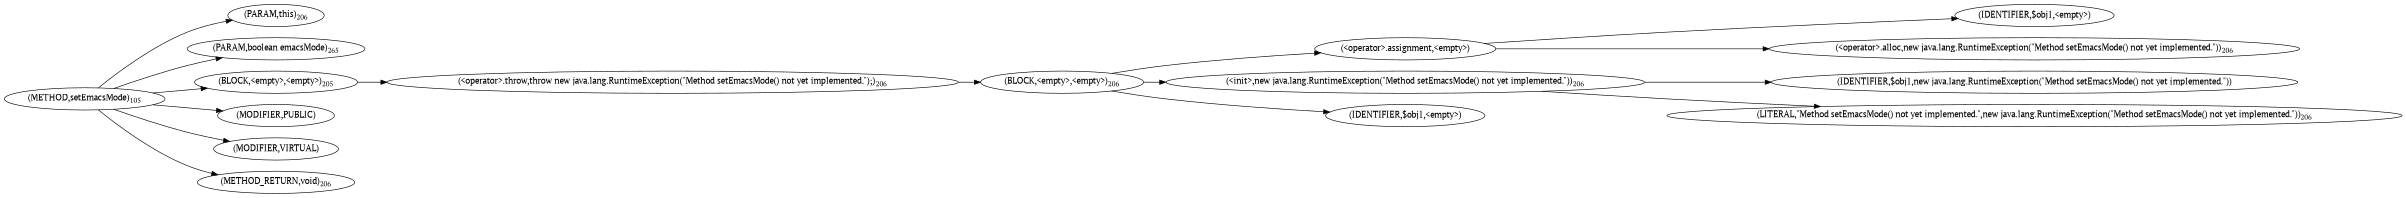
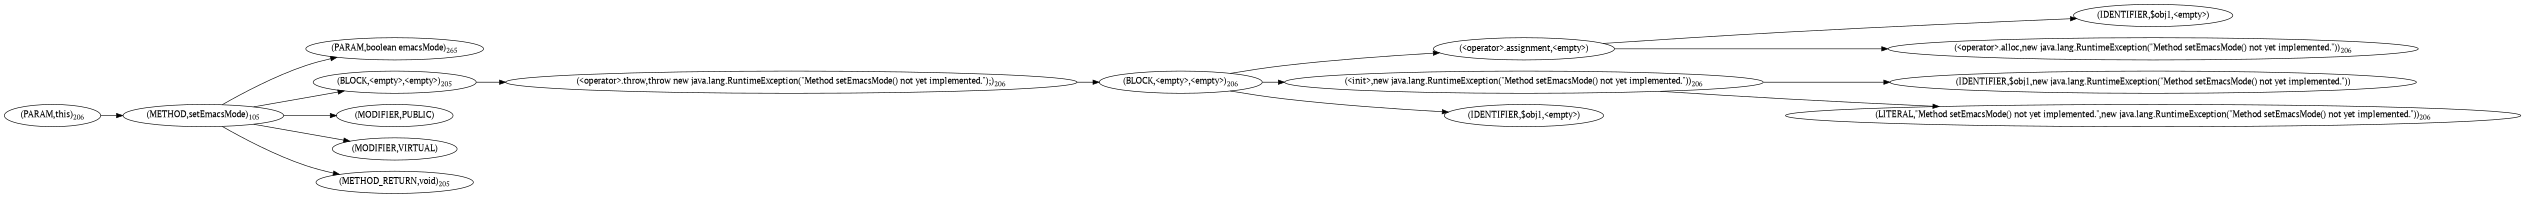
edge "(METHOD,setEmacsMode)" -> "(PARAM,this)": reversed
node "(METHOD_RETURN,void)": text "206" -> "205"
